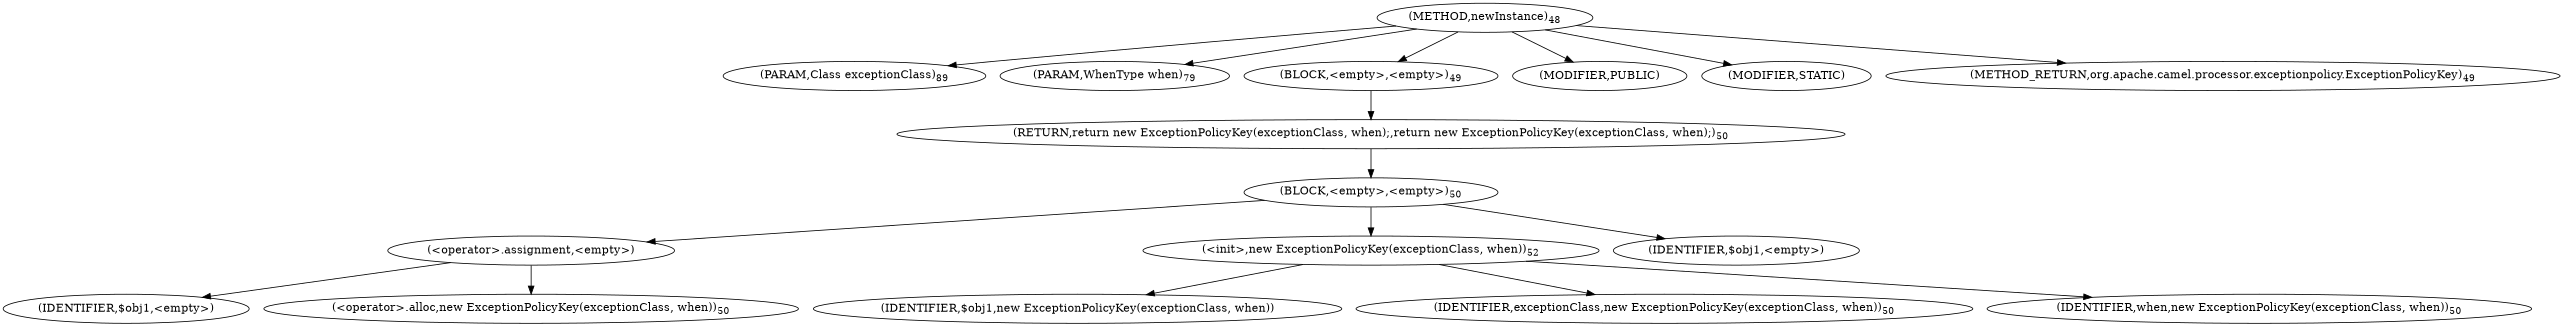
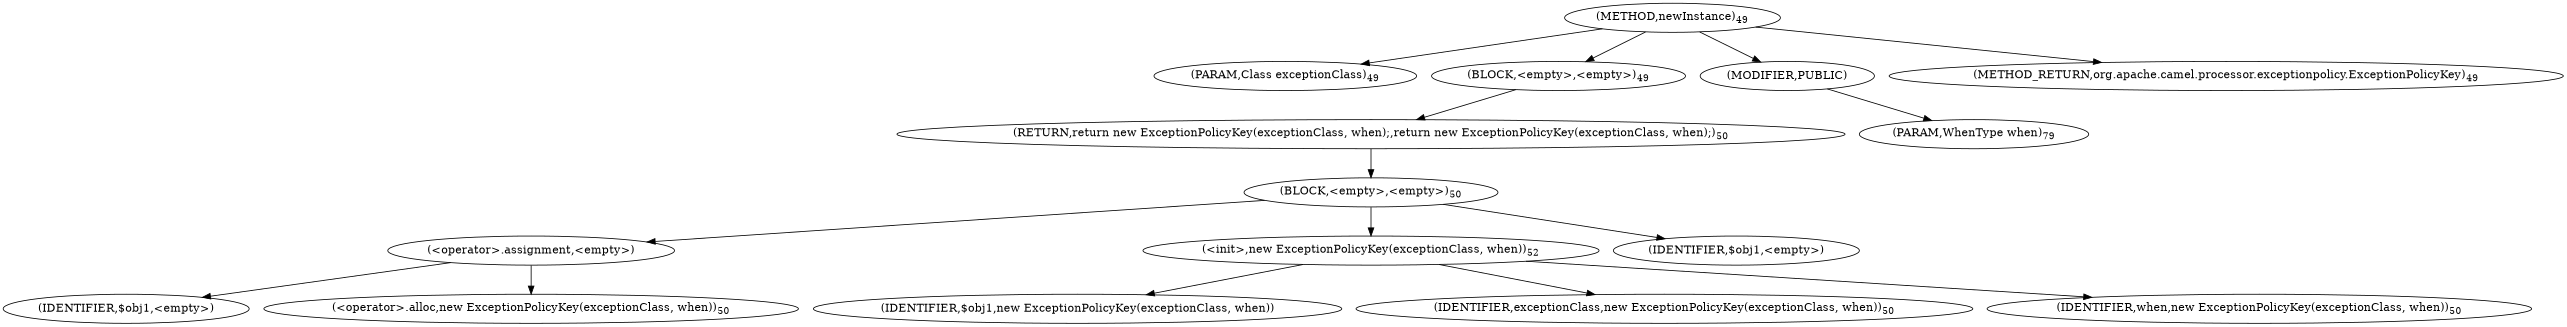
node "(METHOD,newInstance)": text "48" -> "49"
edge "(METHOD,newInstance)" -> "(PARAM,WhenType when)": now "(MODIFIER,PUBLIC)" -> "(PARAM,WhenType when)"
node "(PARAM,Class exceptionClass)": text "89" -> "49"
node "(MODIFIER,STATIC)": removed
